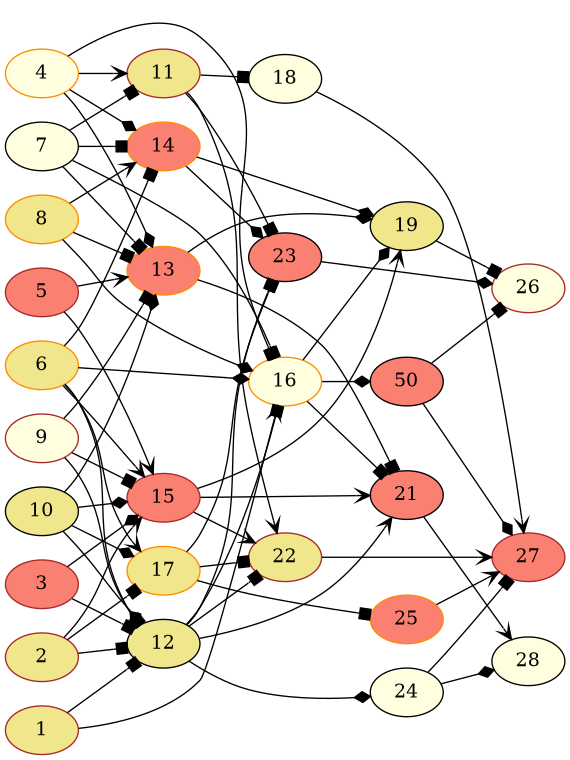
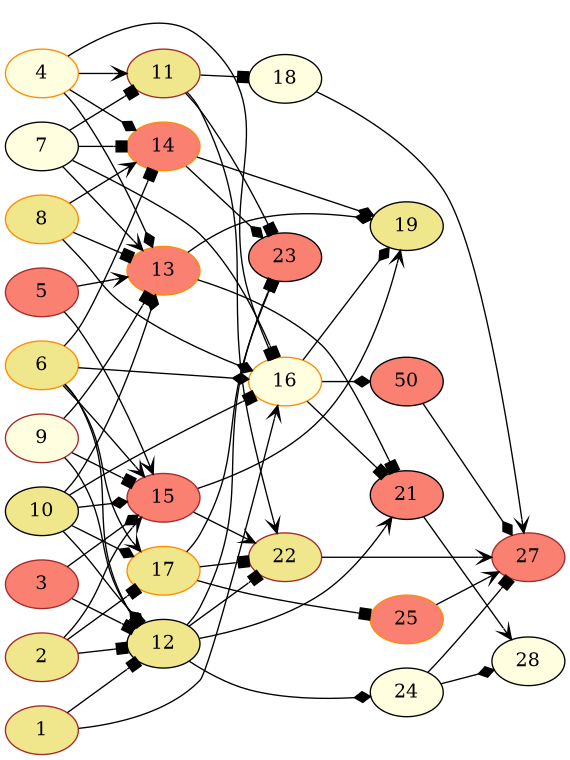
edge "7" -> "13": arrowhead box -> vee
node "26": removed
edge "15" -> "21": removed
edge "12" -> "16": now "10" -> "16"
